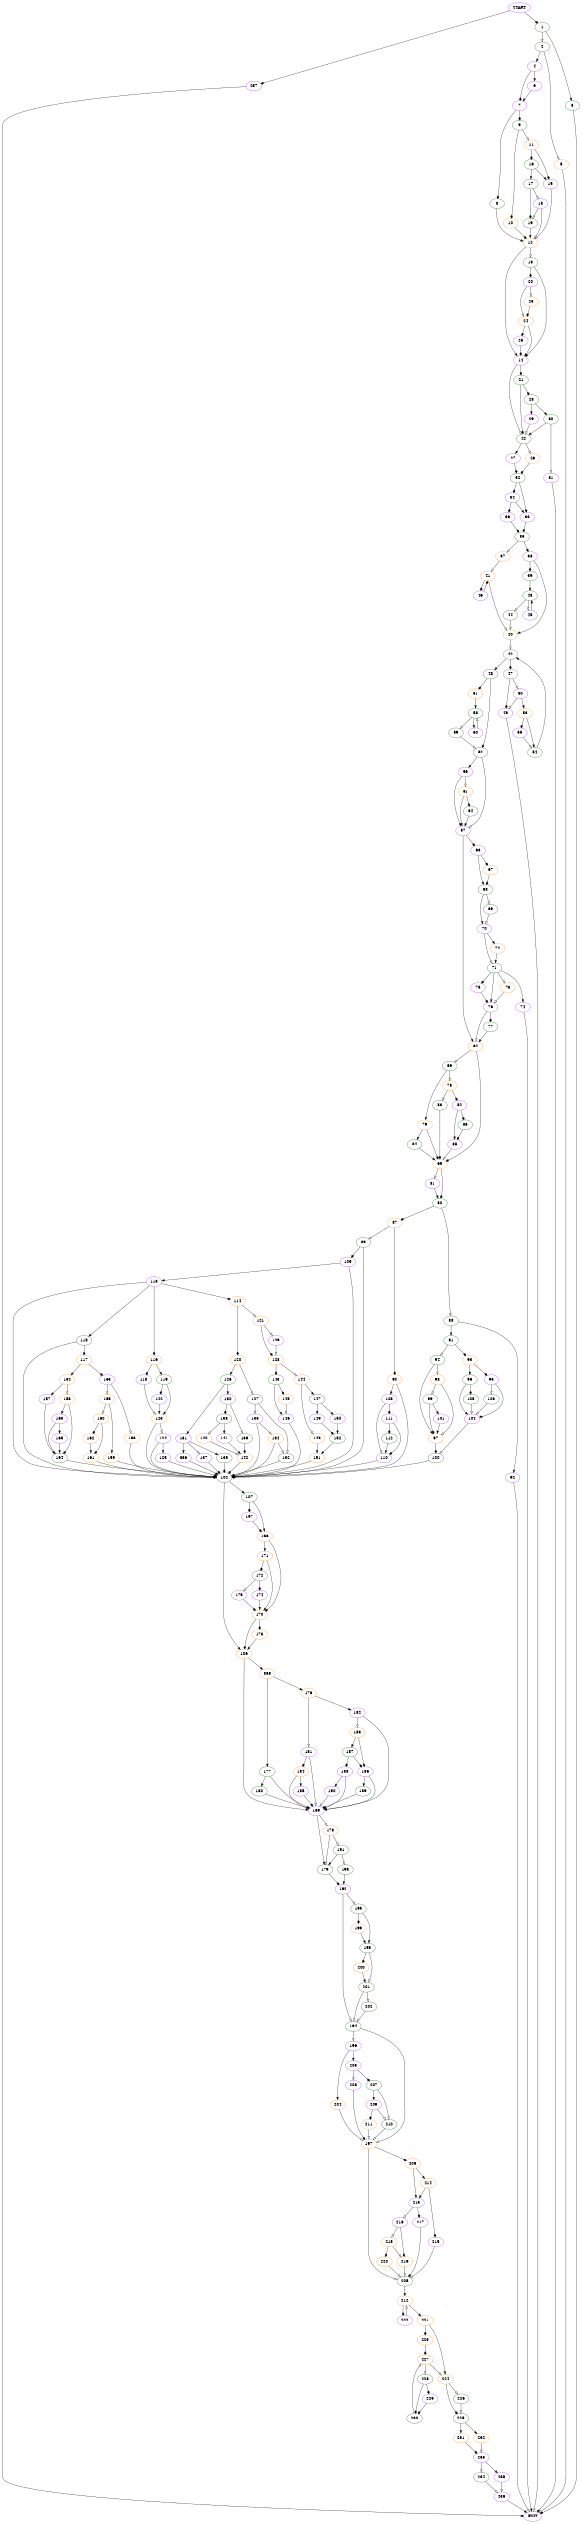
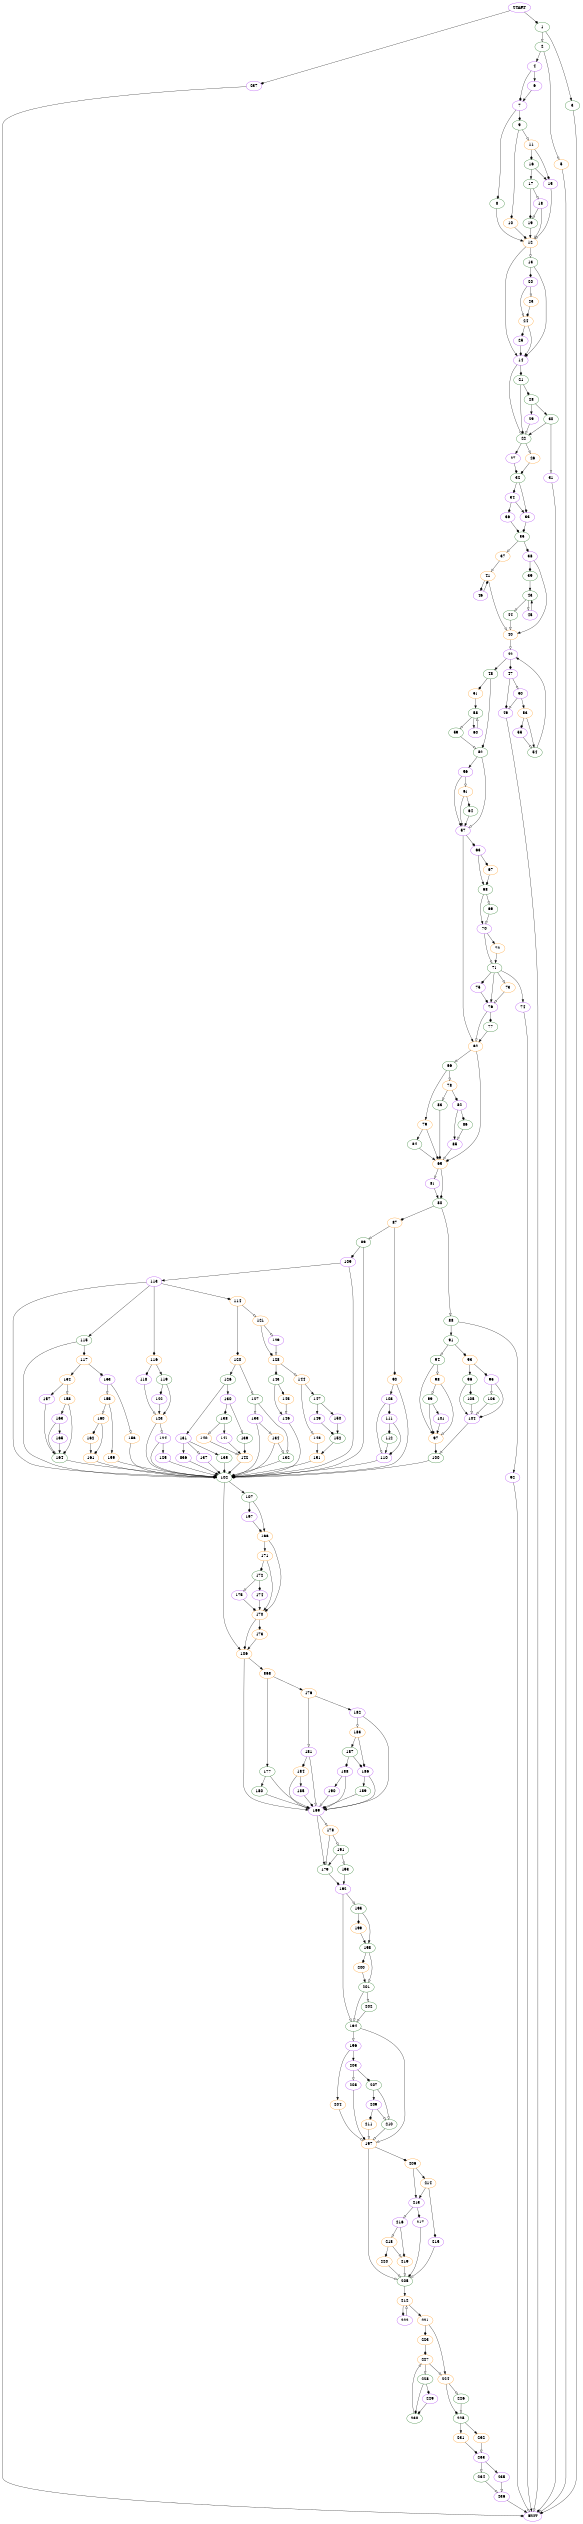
edge "86" -> "85": arrowhead diamond -> onormal
